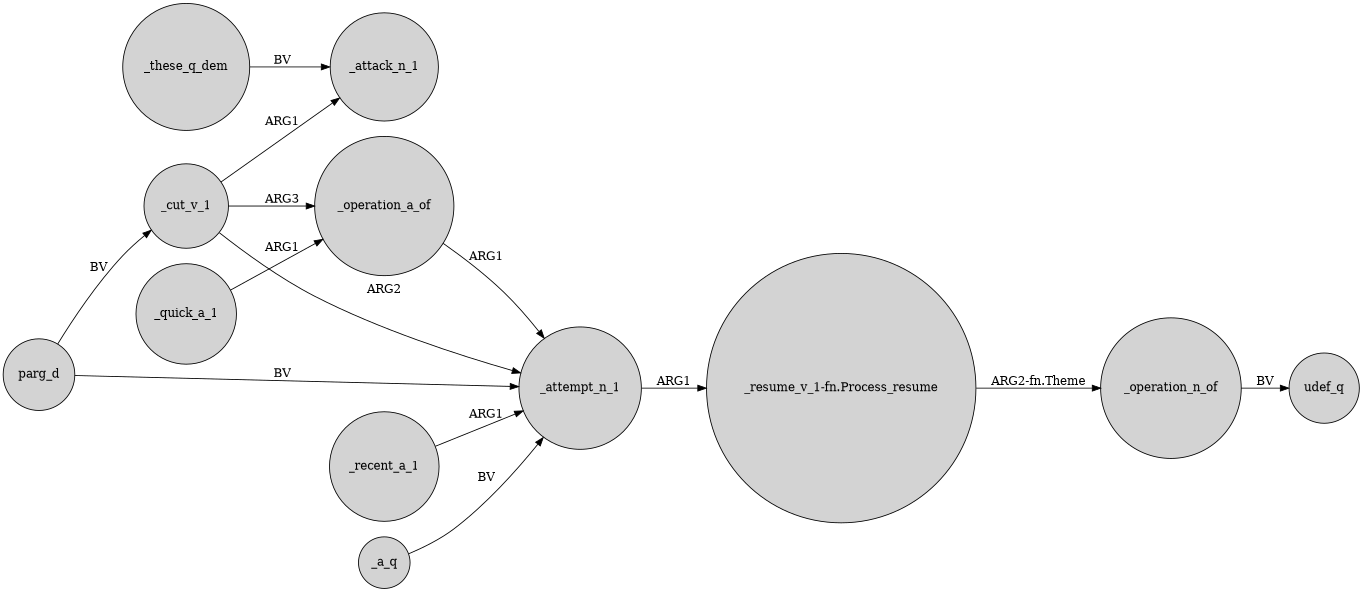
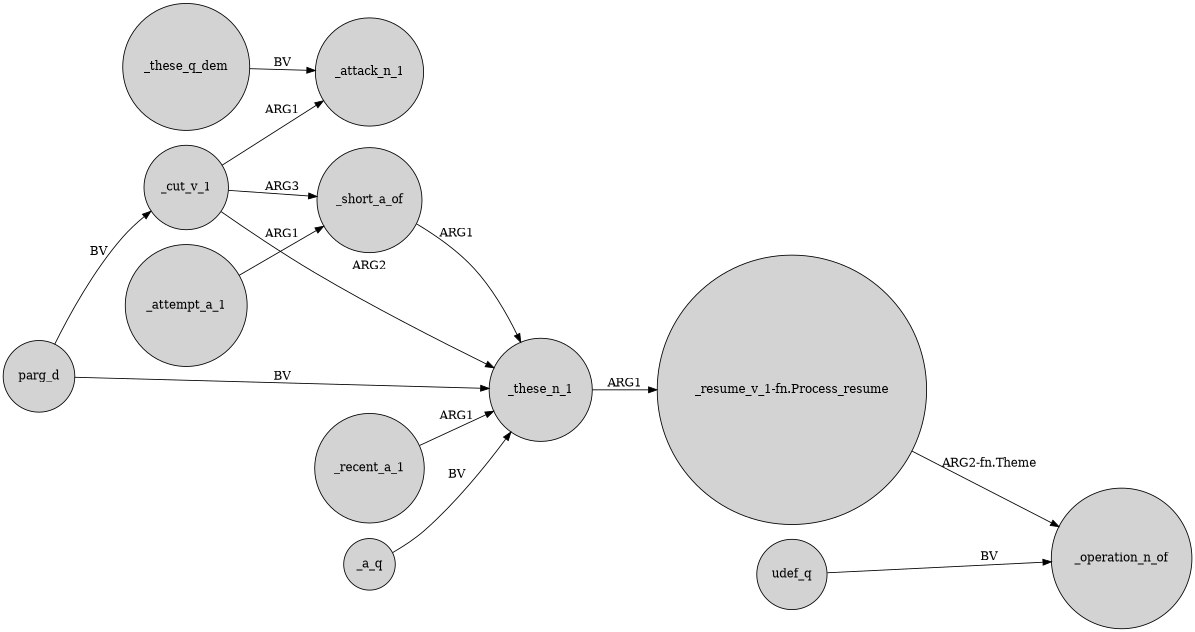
node "_operation_a_of": label "_operation_a_of" -> "_short_a_of"
node "_quick_a_1": label "_quick_a_1" -> "_attempt_a_1"
node "_attempt_n_1": label "_attempt_n_1" -> "_these_n_1"
edge "_operation_n_of" -> "udef_q": reversed
